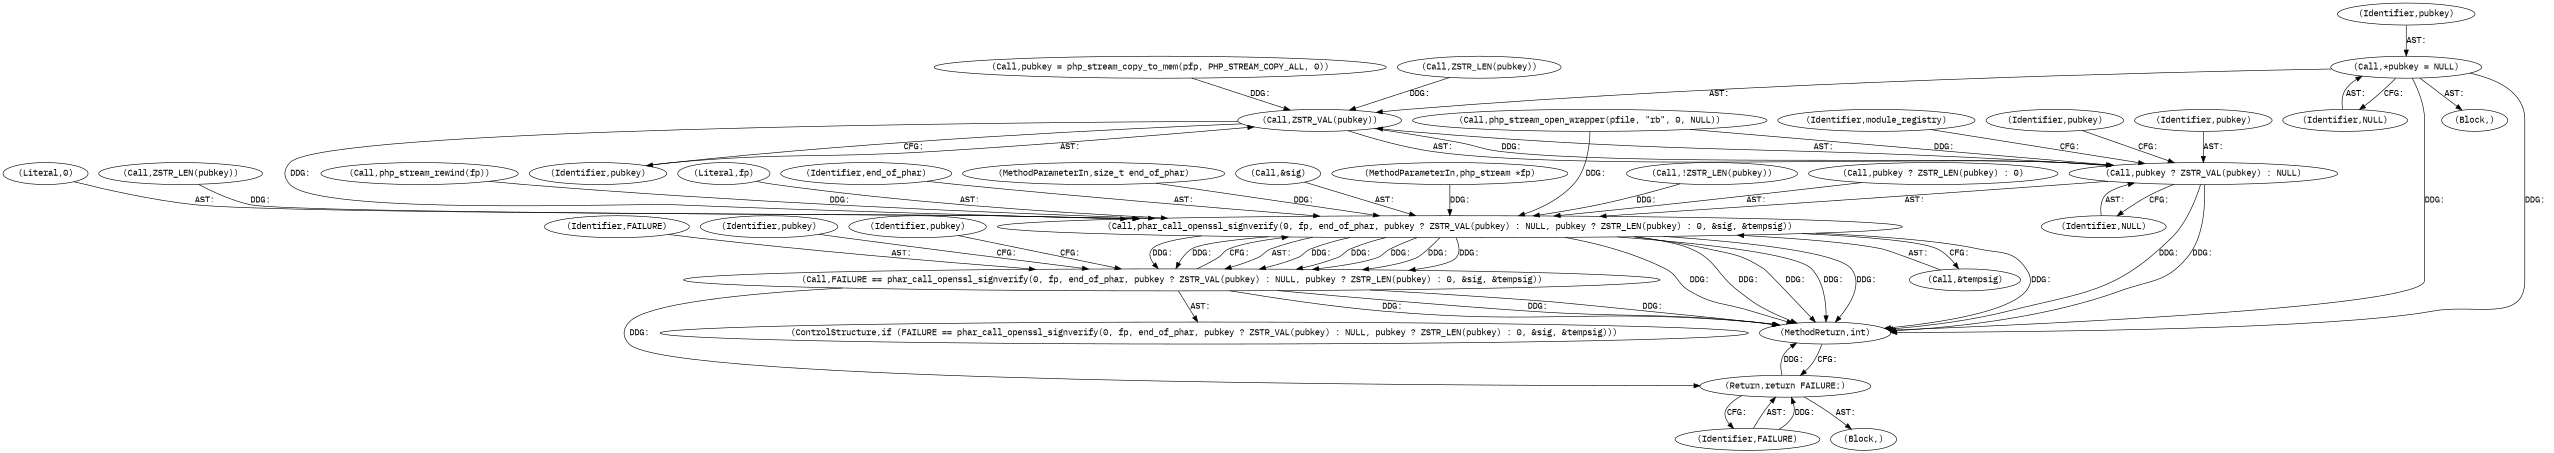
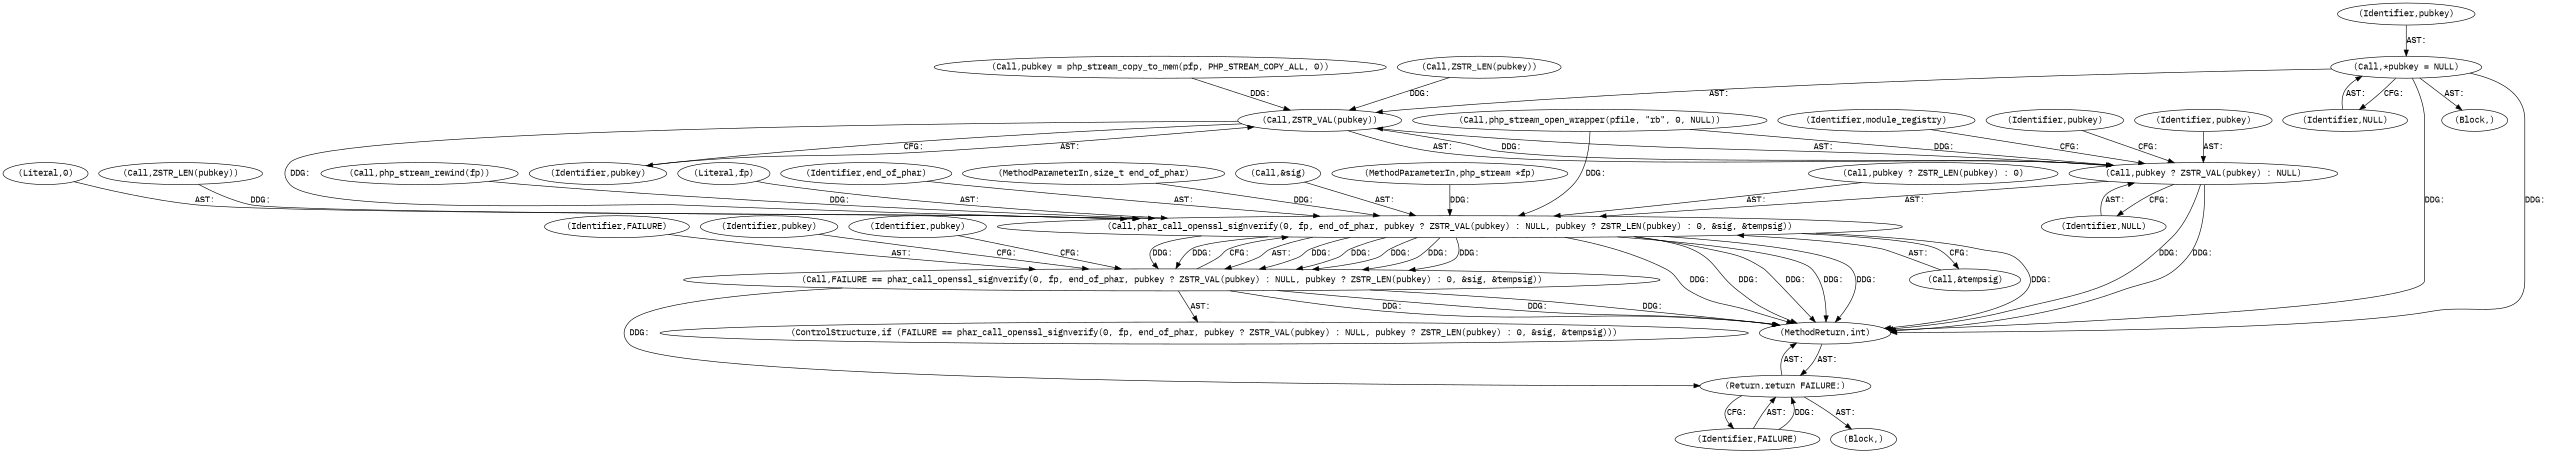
node "(Call,!ZSTR_LEN(pubkey))": removed
edge "(Return,return FAILURE;)" -> "(MethodReturn,int)": label "DDG: " -> "AST: "
edge "(MethodReturn,int)" -> "(Return,return FAILURE;)": label "CFG: " -> "AST: "
